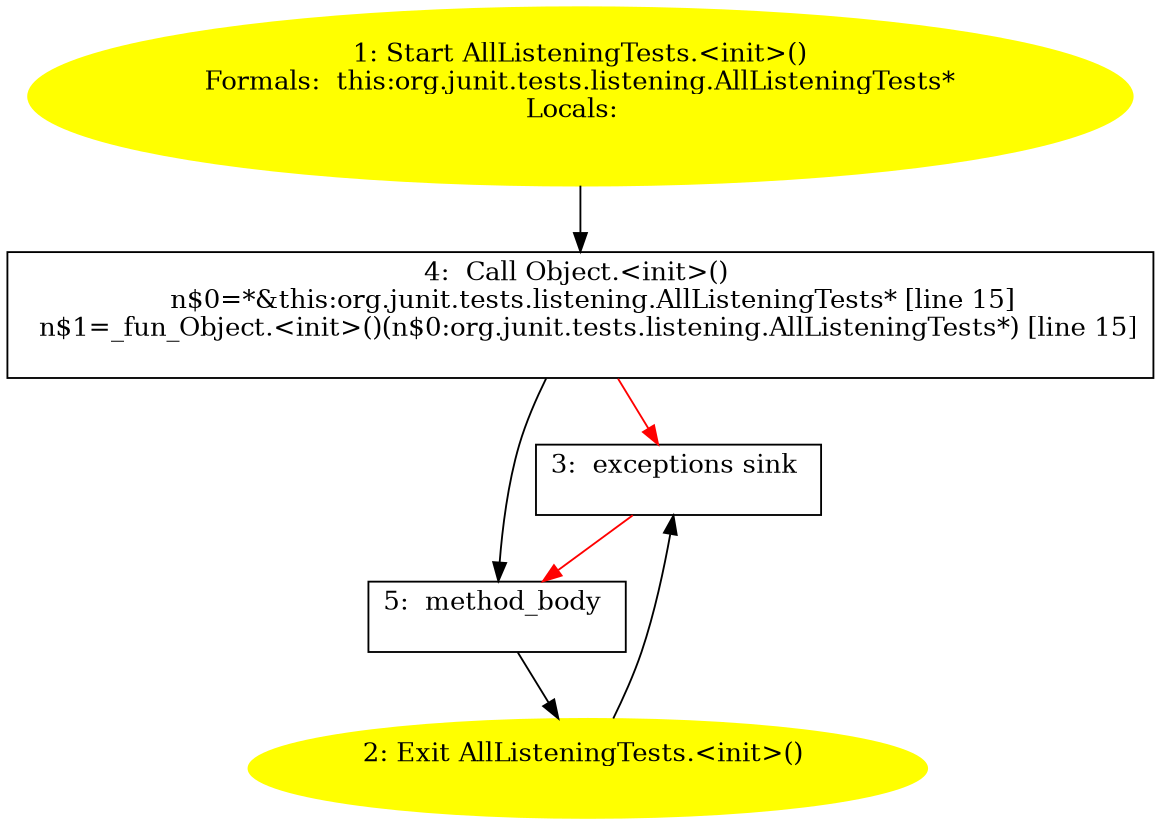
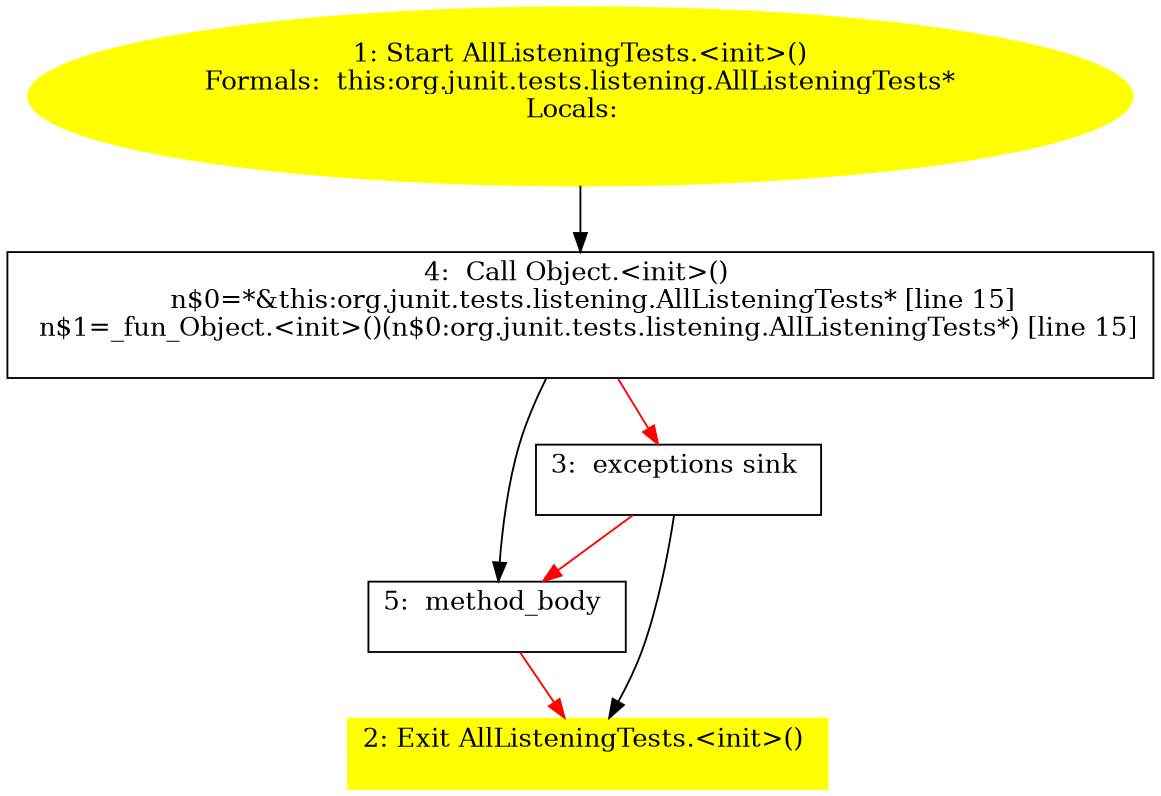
edge "2: Exit AllListeningTests.<init>()" -> "3:  exceptions sink": reversed
edge "5:  method_body" -> "2: Exit AllListeningTests.<init>()": color black -> red
node "2: Exit AllListeningTests.<init>()": shape ellipse -> box
